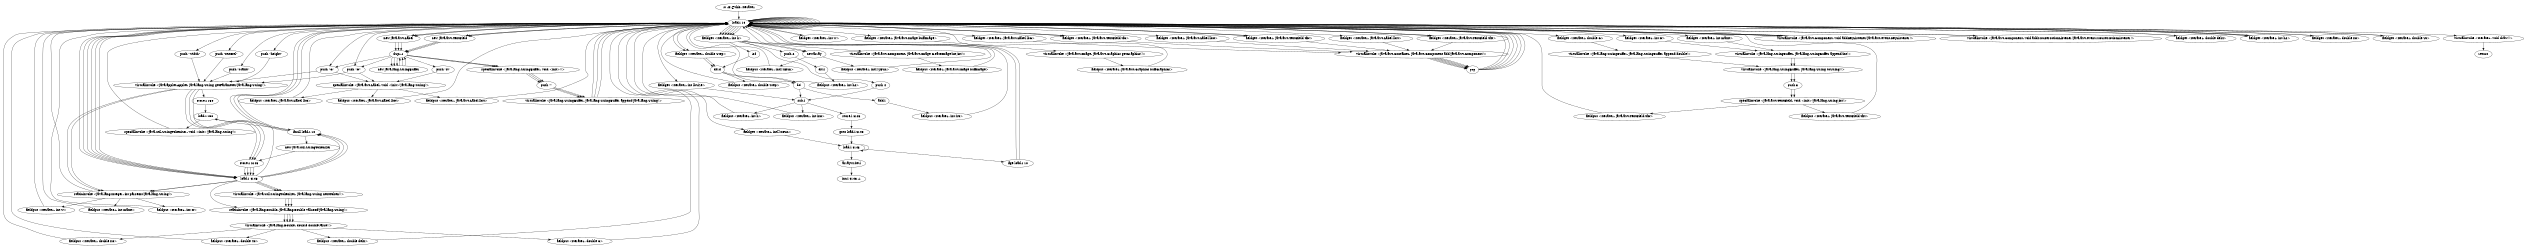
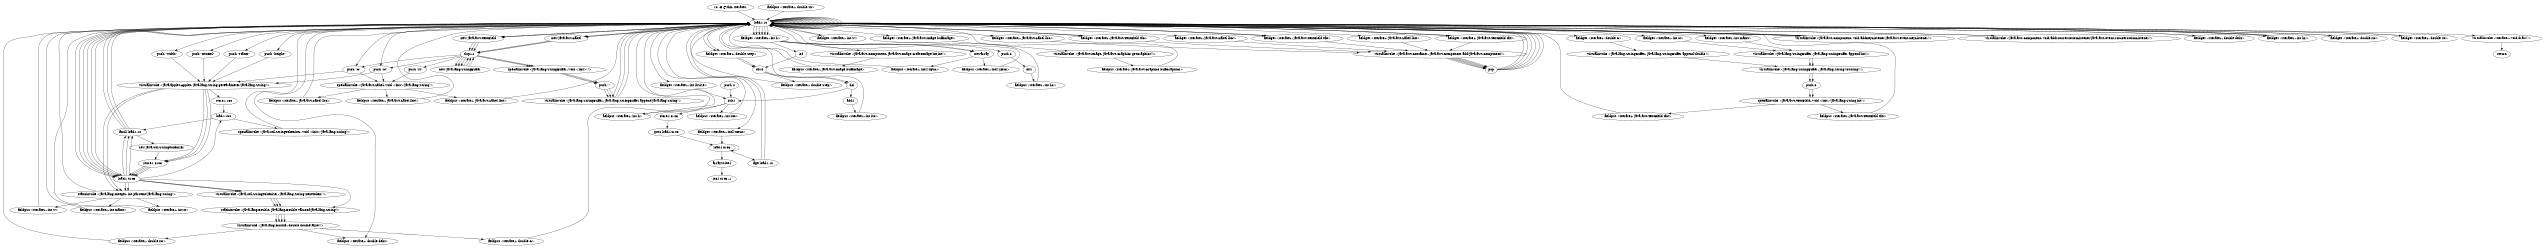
edge "fieldget <Iterate1: int h>" -> "push 4": removed
edge "fieldput <Iterate1: double delX>" -> "load.r r0": reversed
edge "virtualinvoke <java.lang.Double: double doubleValue()>" -> "fieldput <Iterate1: double Yo>": removed
